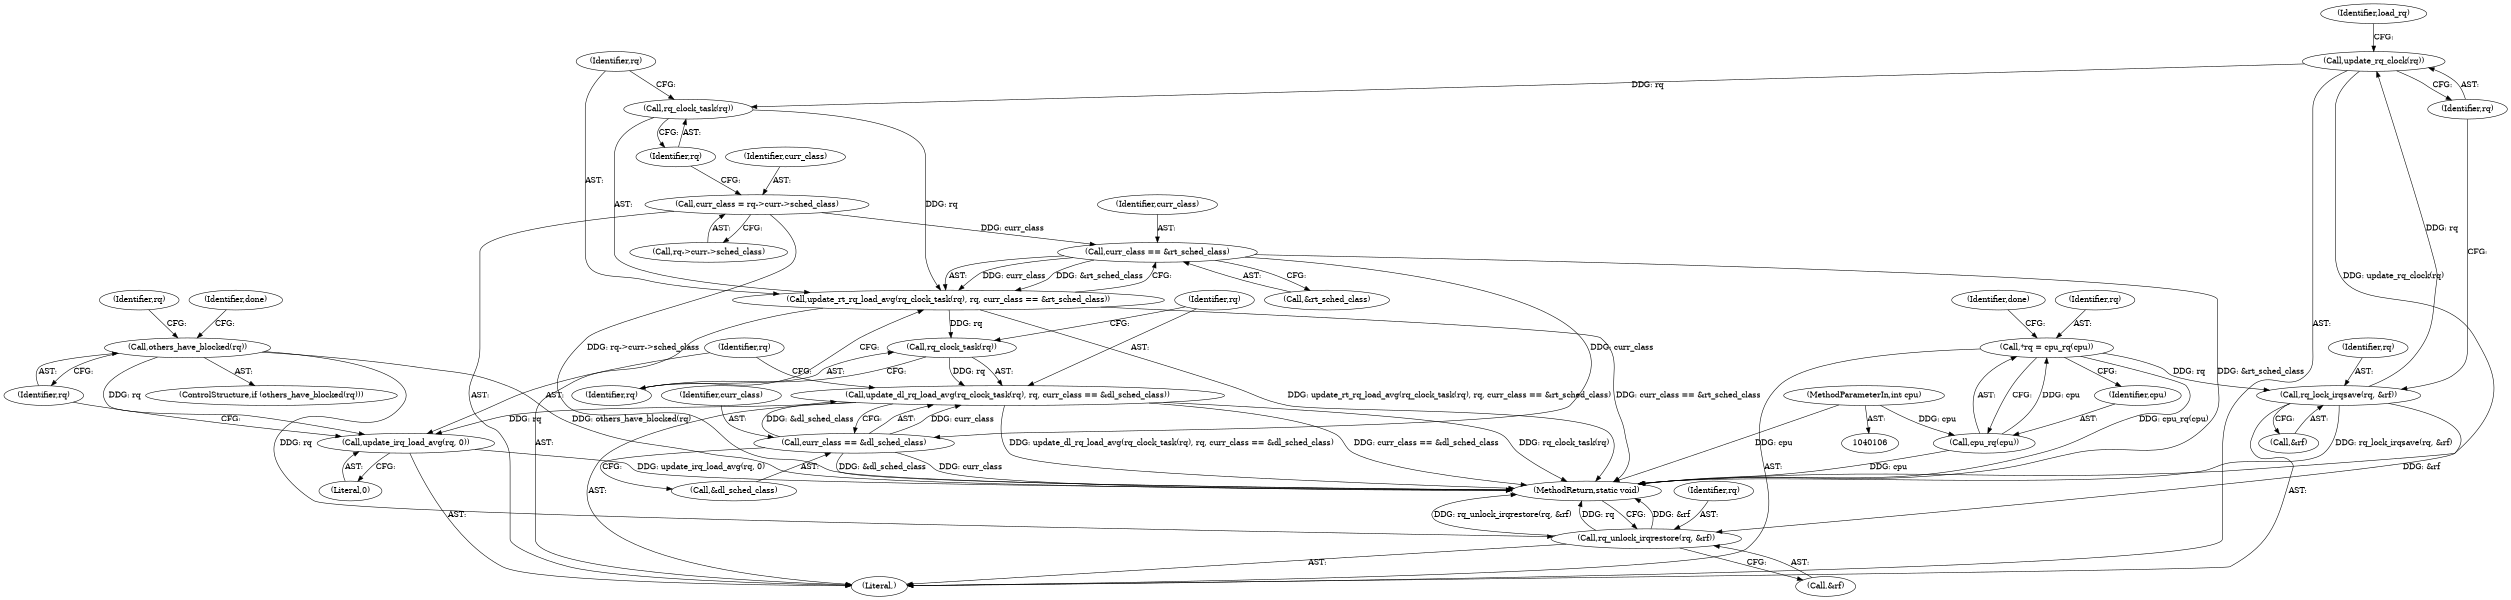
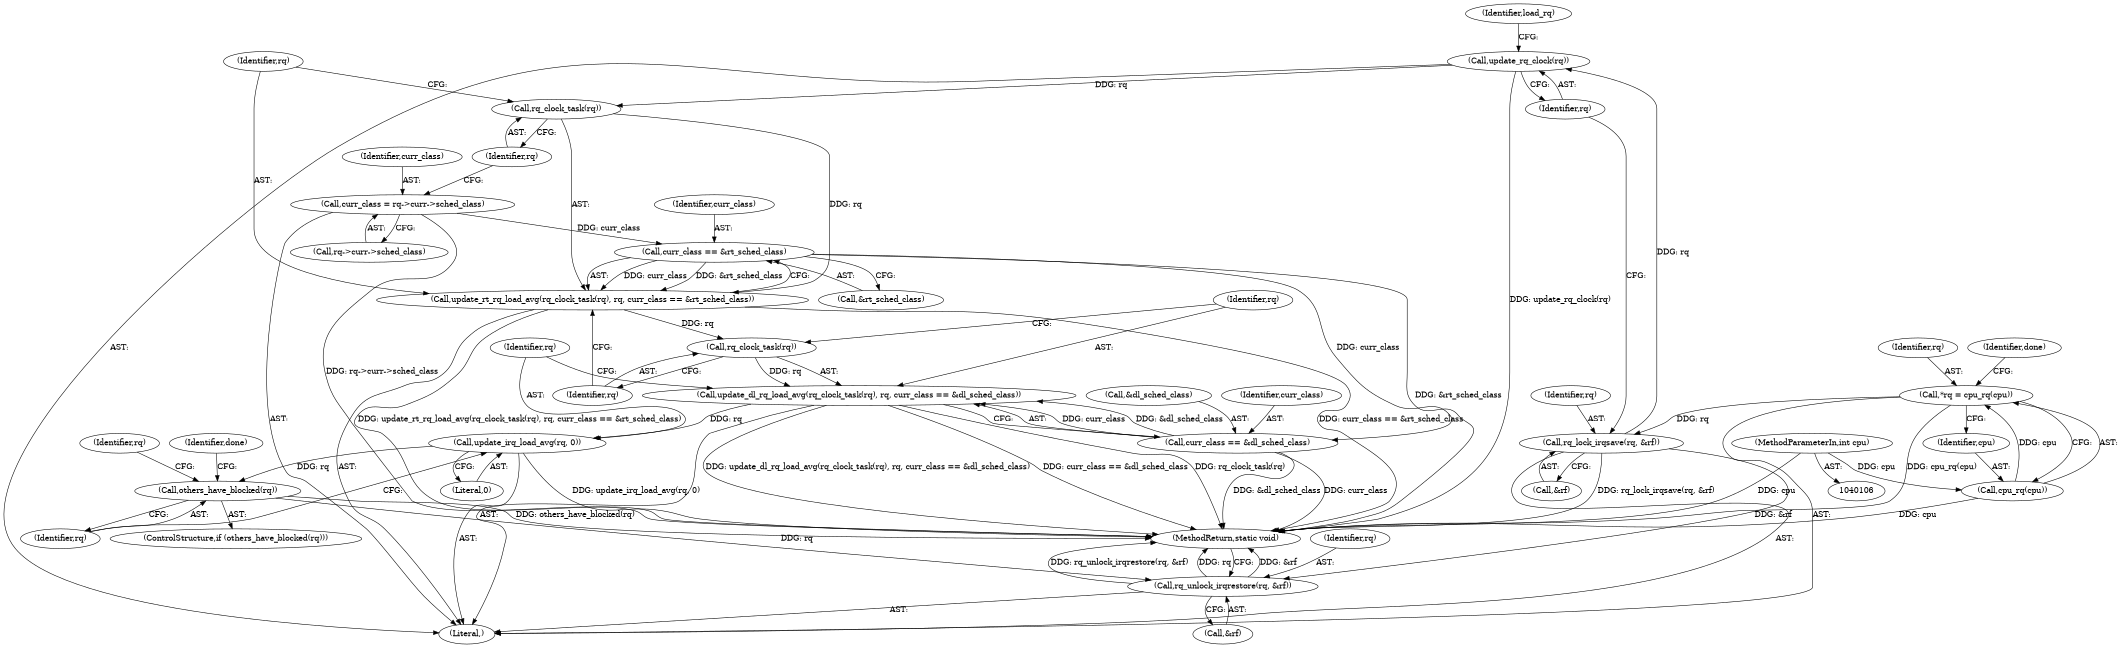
edge "(Call,others_have_blocked(rq))" -> "(Call,update_irq_load_avg(rq, 0))": reversed
edge "(Call,curr_class == &dl_sched_class)" -> "(Call,&dl_sched_class)": removed, label "CFG:"
